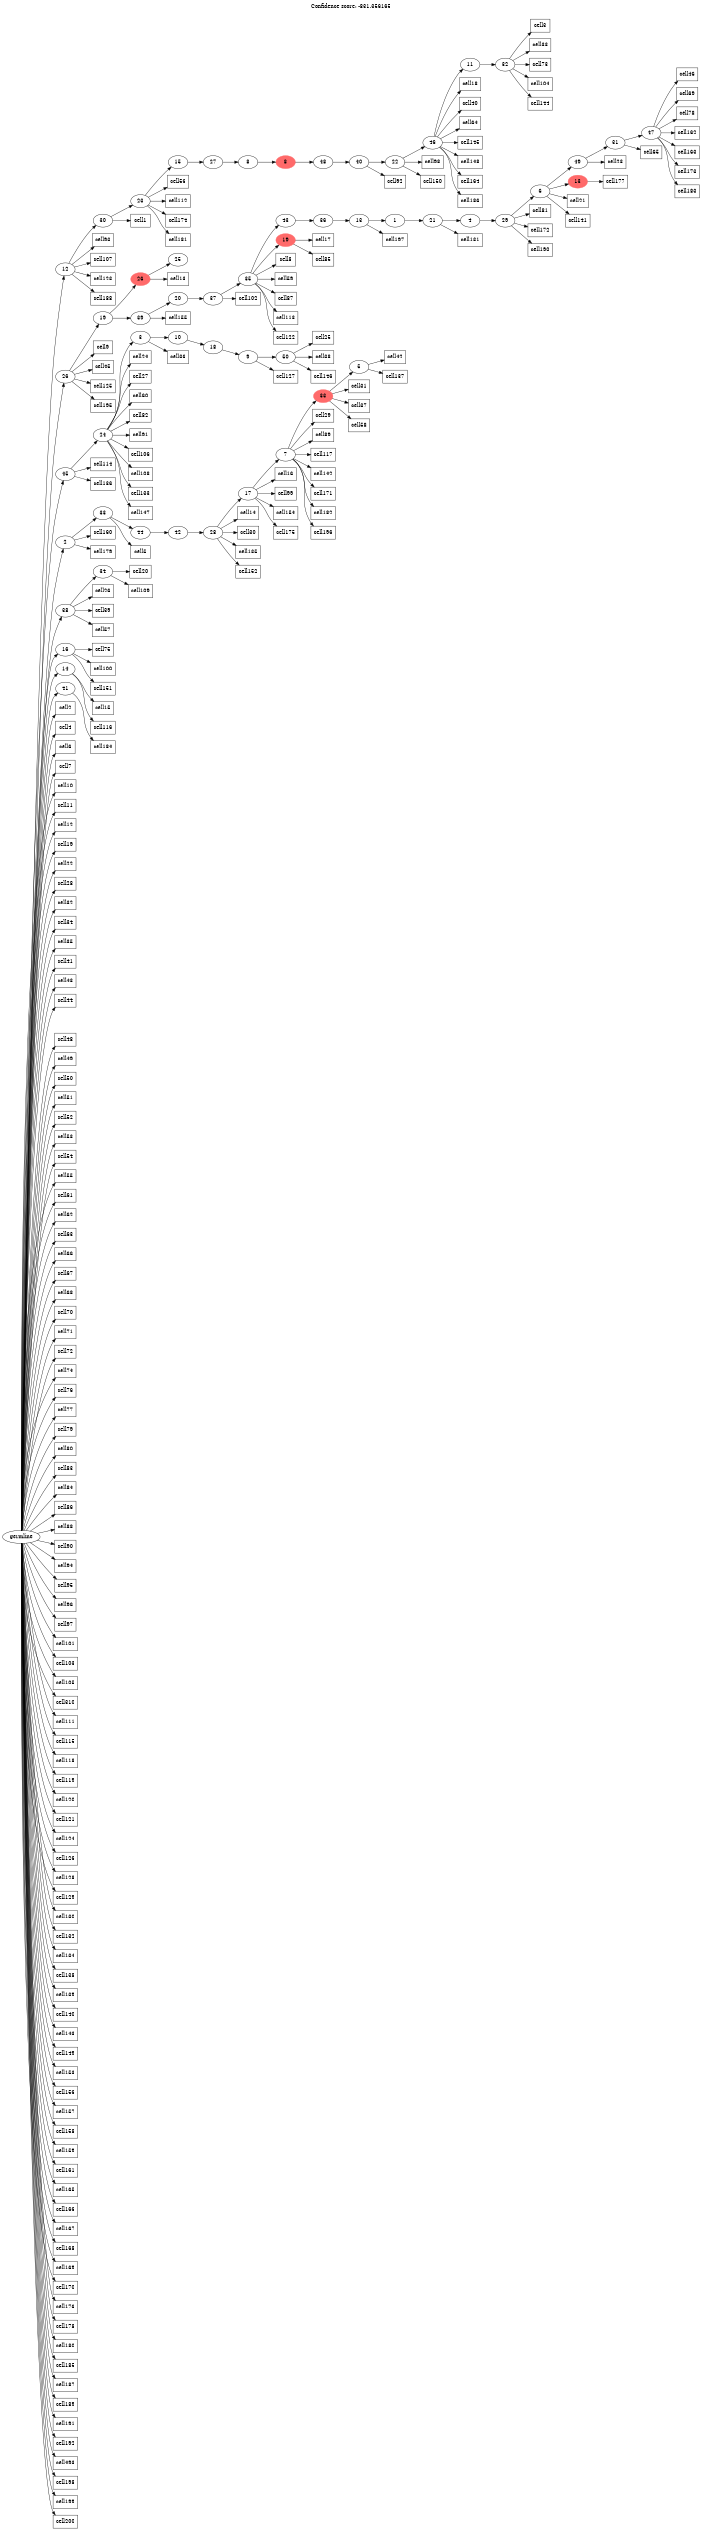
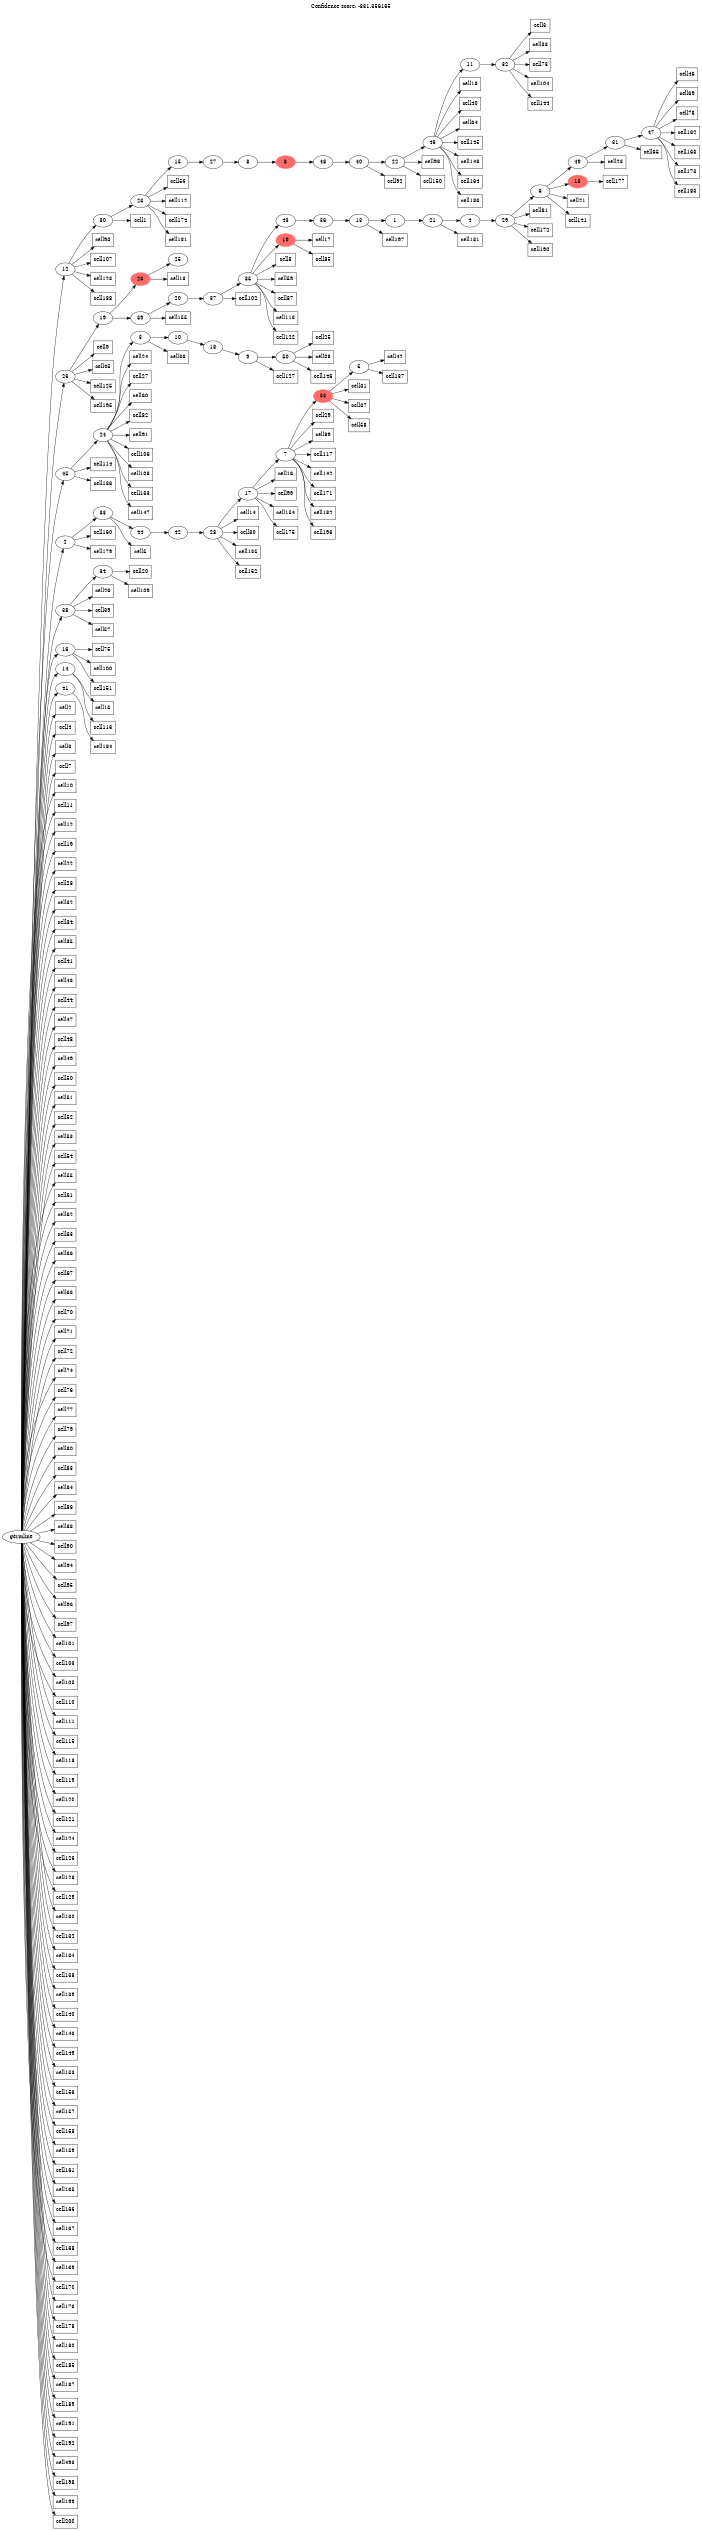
node "cell47": added
node "cell310": label "cell310" -> "cell110"
